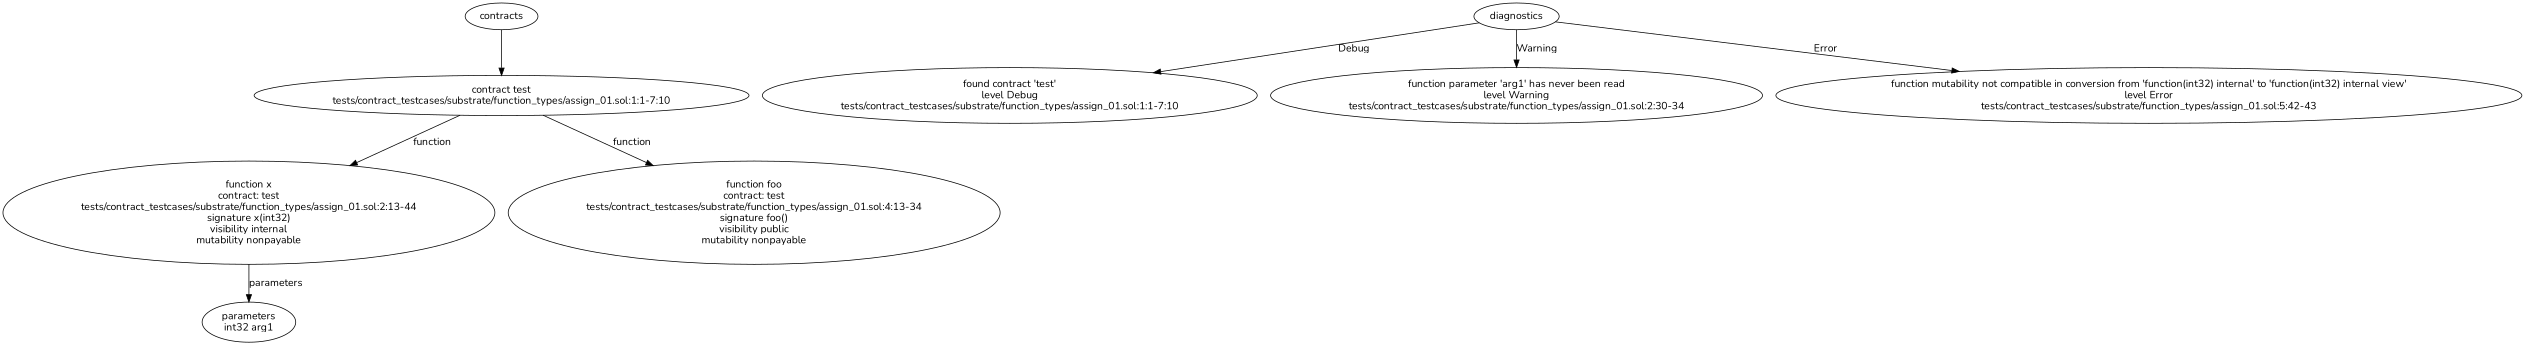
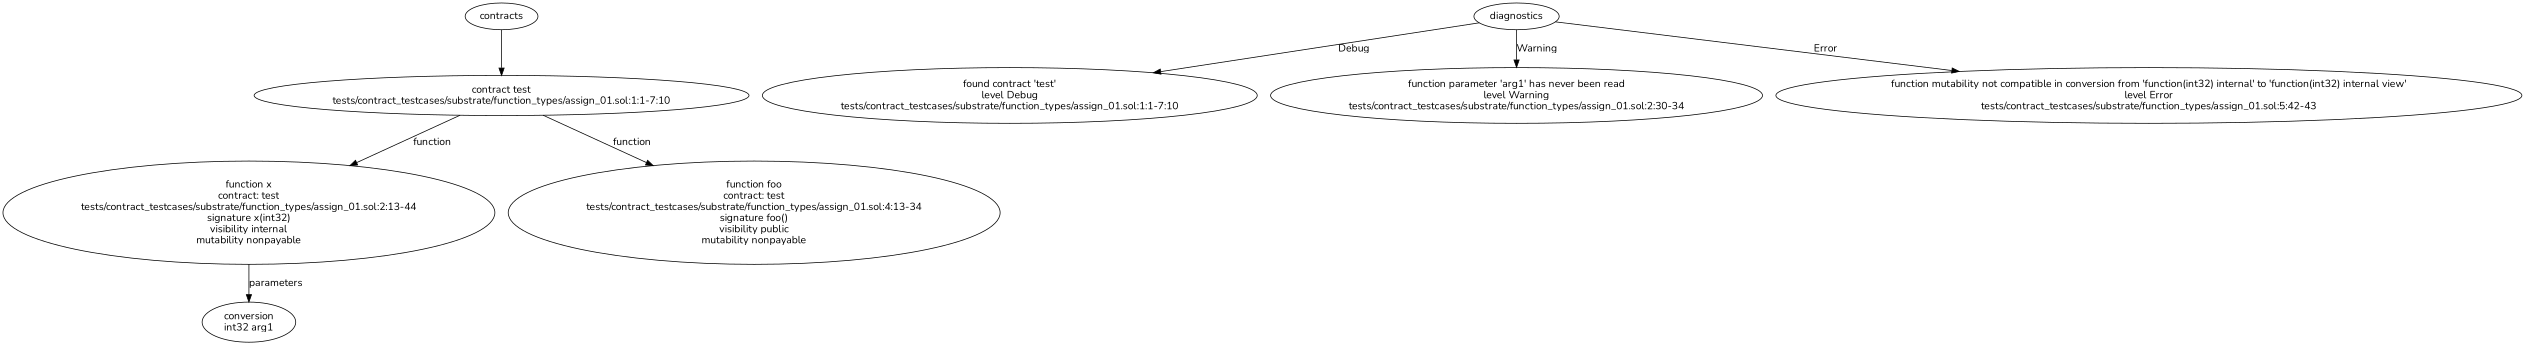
node "parameters int32 arg1": label "parameters int32 arg1" -> "conversion int32 arg1"
